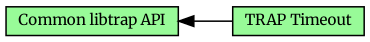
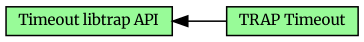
node "Common libtrap API": label "Common libtrap API" -> "Timeout libtrap API"
